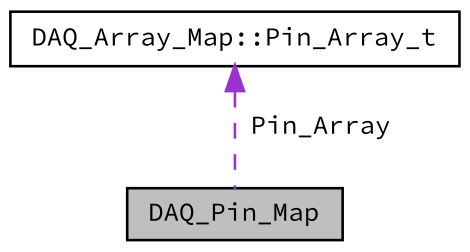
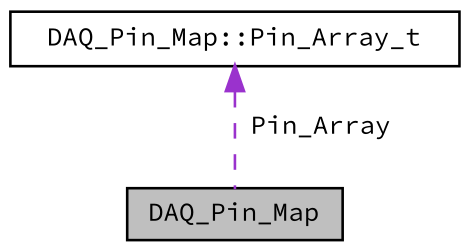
node "DAQ_Array_Map::Pin_Array_t": label "DAQ_Array_Map::Pin_Array_t" -> "DAQ_Pin_Map::Pin_Array_t"
